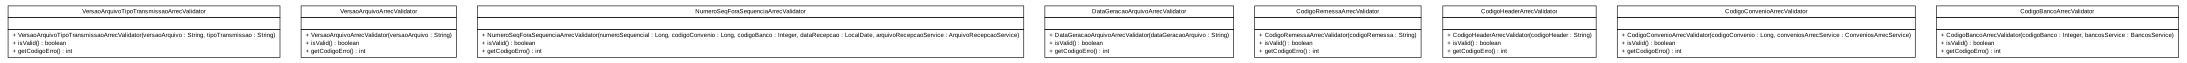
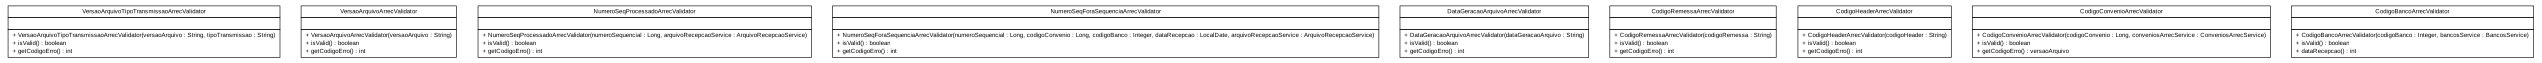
node "NumeroSeqProcessadoArrecValidator": added
node "CodigoConvenioArrecValidator": text "+ getCodigoErro() : int" -> "+ getCodigoErro() : versaoArquivo"
node "CodigoBancoArrecValidator": text "+ getCodigoErro() : int" -> "+ dataRecepcao() : int"
